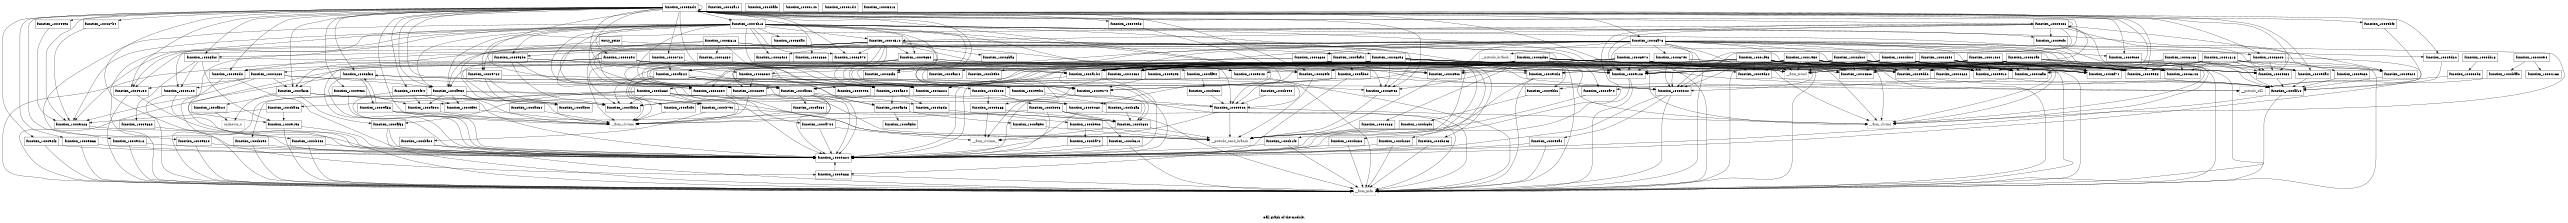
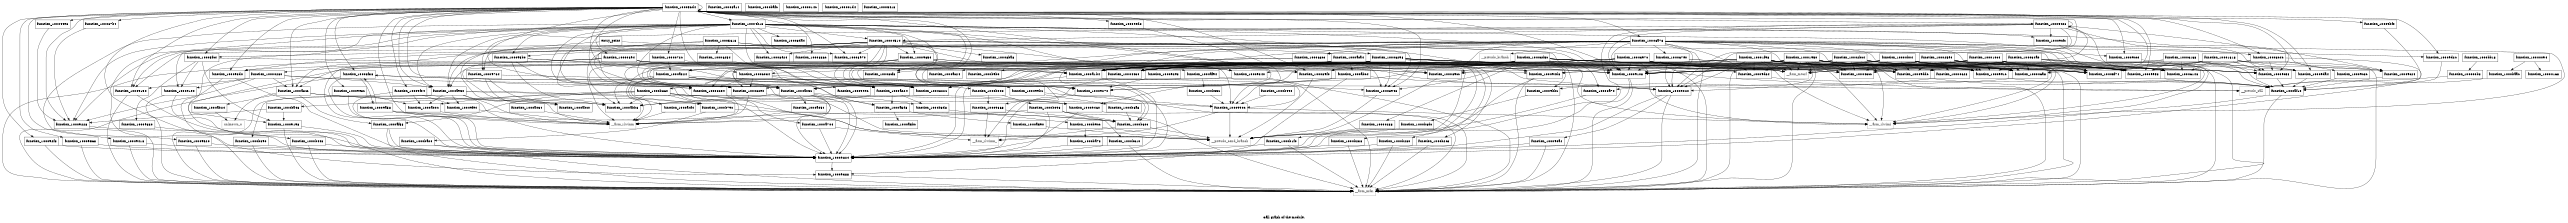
edge "function_10001618" -> "function_1000a1b4": now "function_10001618" -> "function_10009108"
edge "function_10009388" -> "function_10009824": reversed
